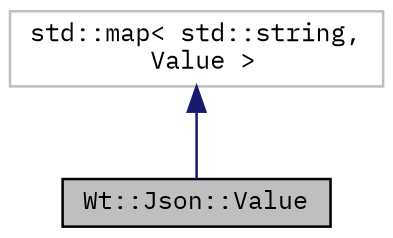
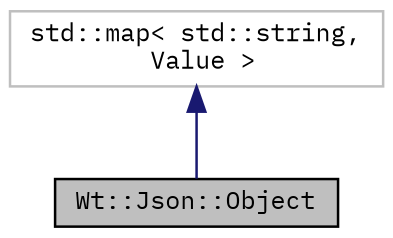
node "Wt::Json::Value": label "Wt::Json::Value" -> "Wt::Json::Object"
